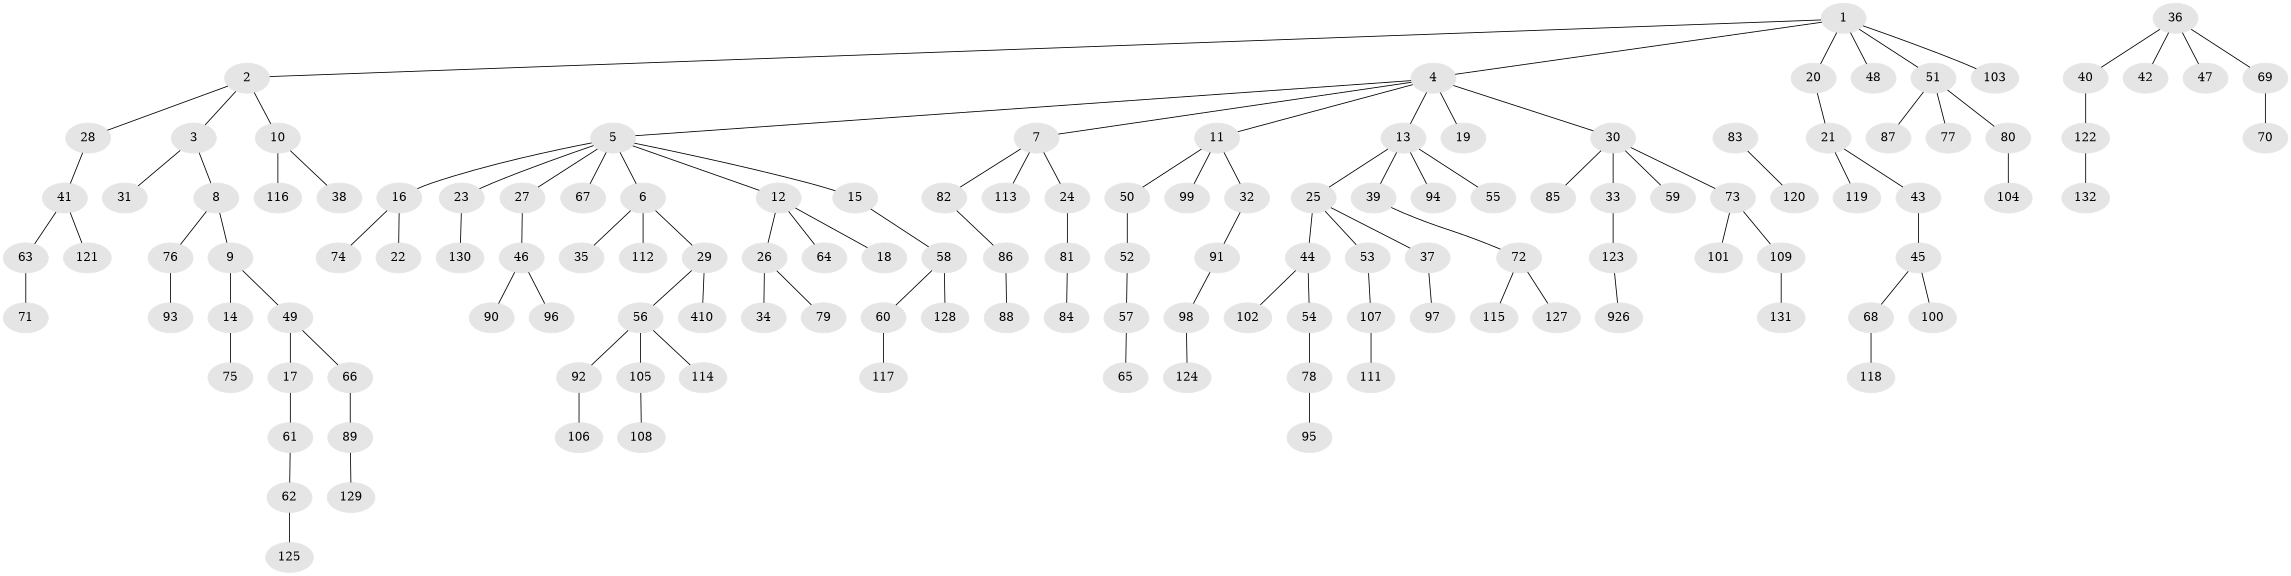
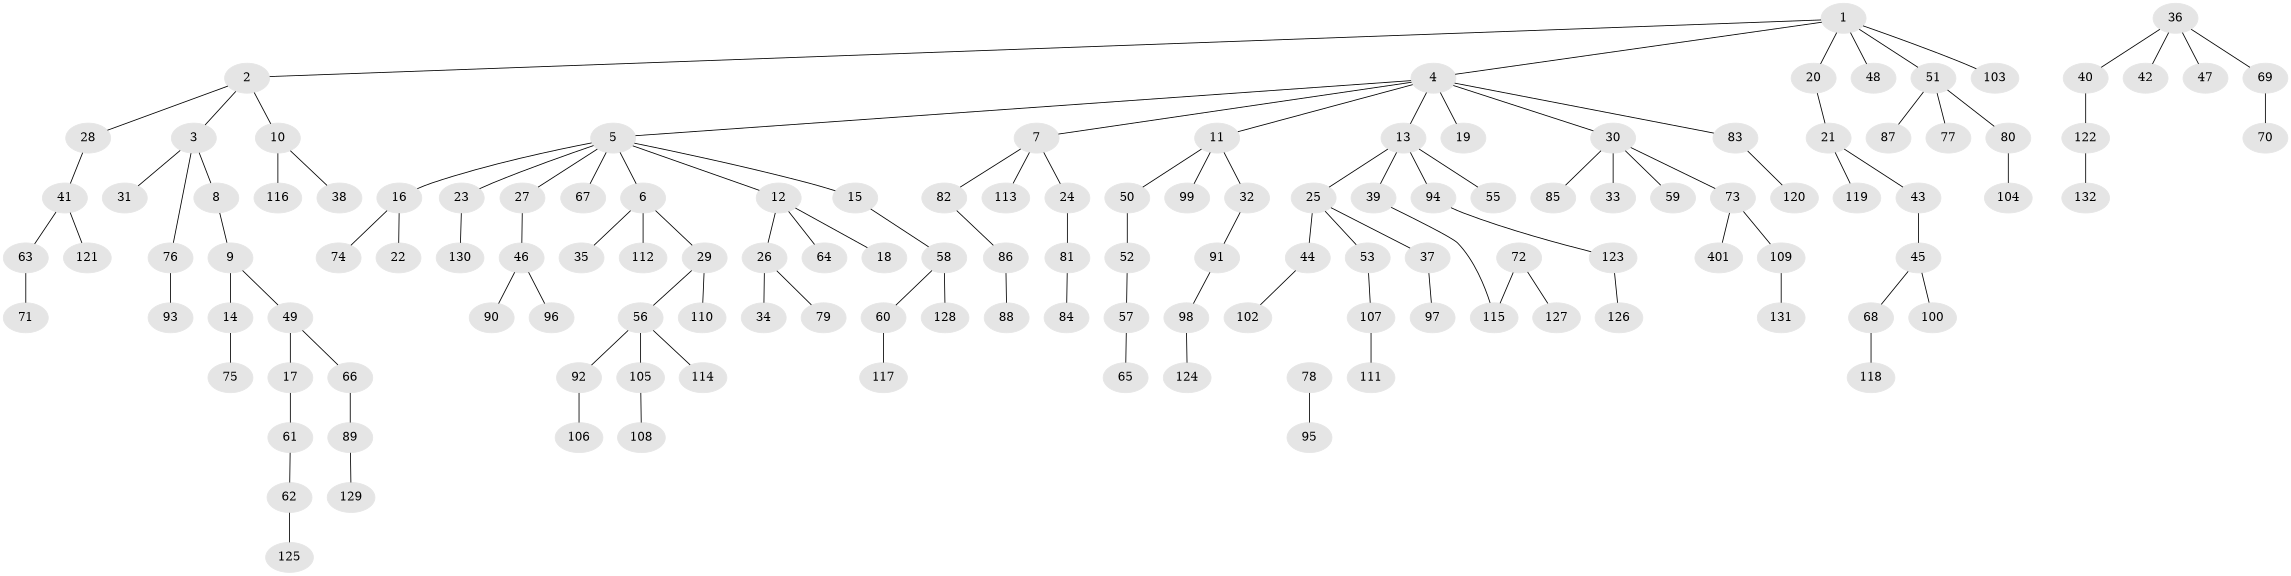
edge "4" -- "83": added
edge "8" -- "76": now "3" -- "76"
edge "33" -- "123": now "94" -- "123"
edge "39" -- "72": now "39" -- "115"
node "101": label "101" -> "401"
node "410": label "410" -> "110"
node "54": removed
node "926": label "926" -> "126"
